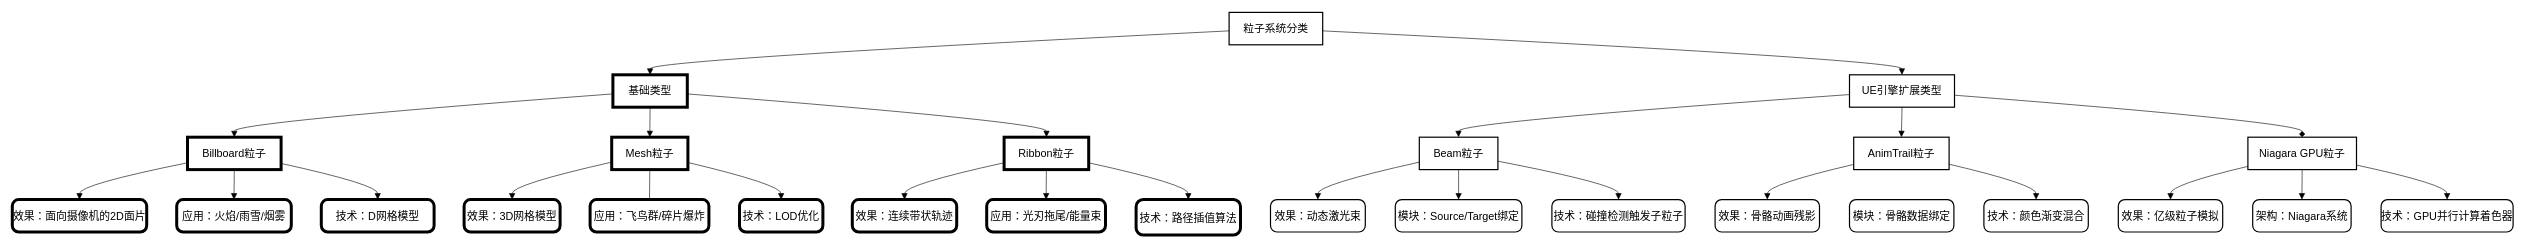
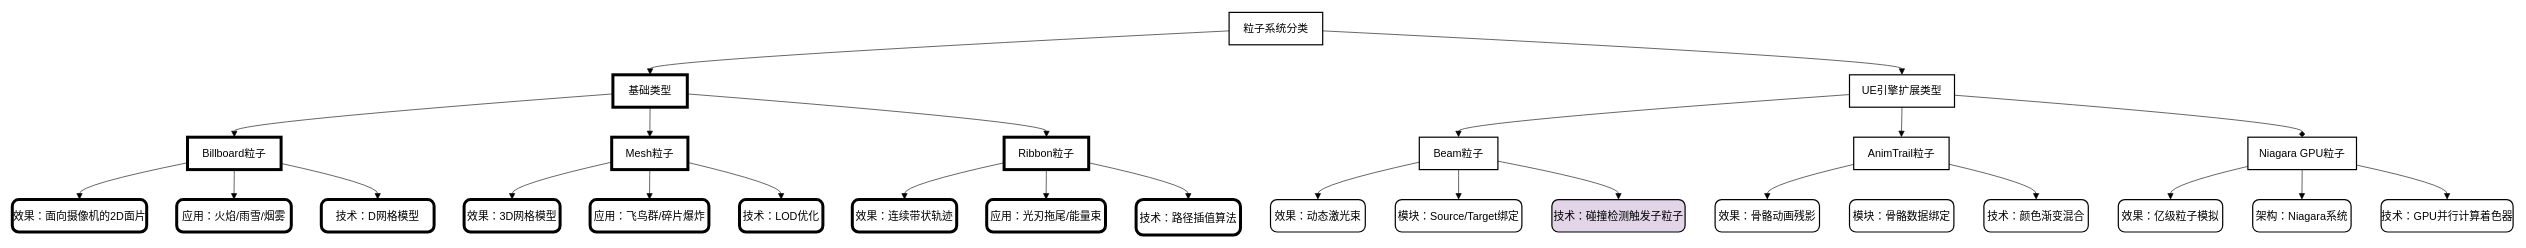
edge "Mesh粒子" -- "应用：飞鸟群/碎片爆炸": arrowhead none -> block
node "技术：碰撞检测触发子粒子": fillcolor #ffffff -> #e1d5e7
